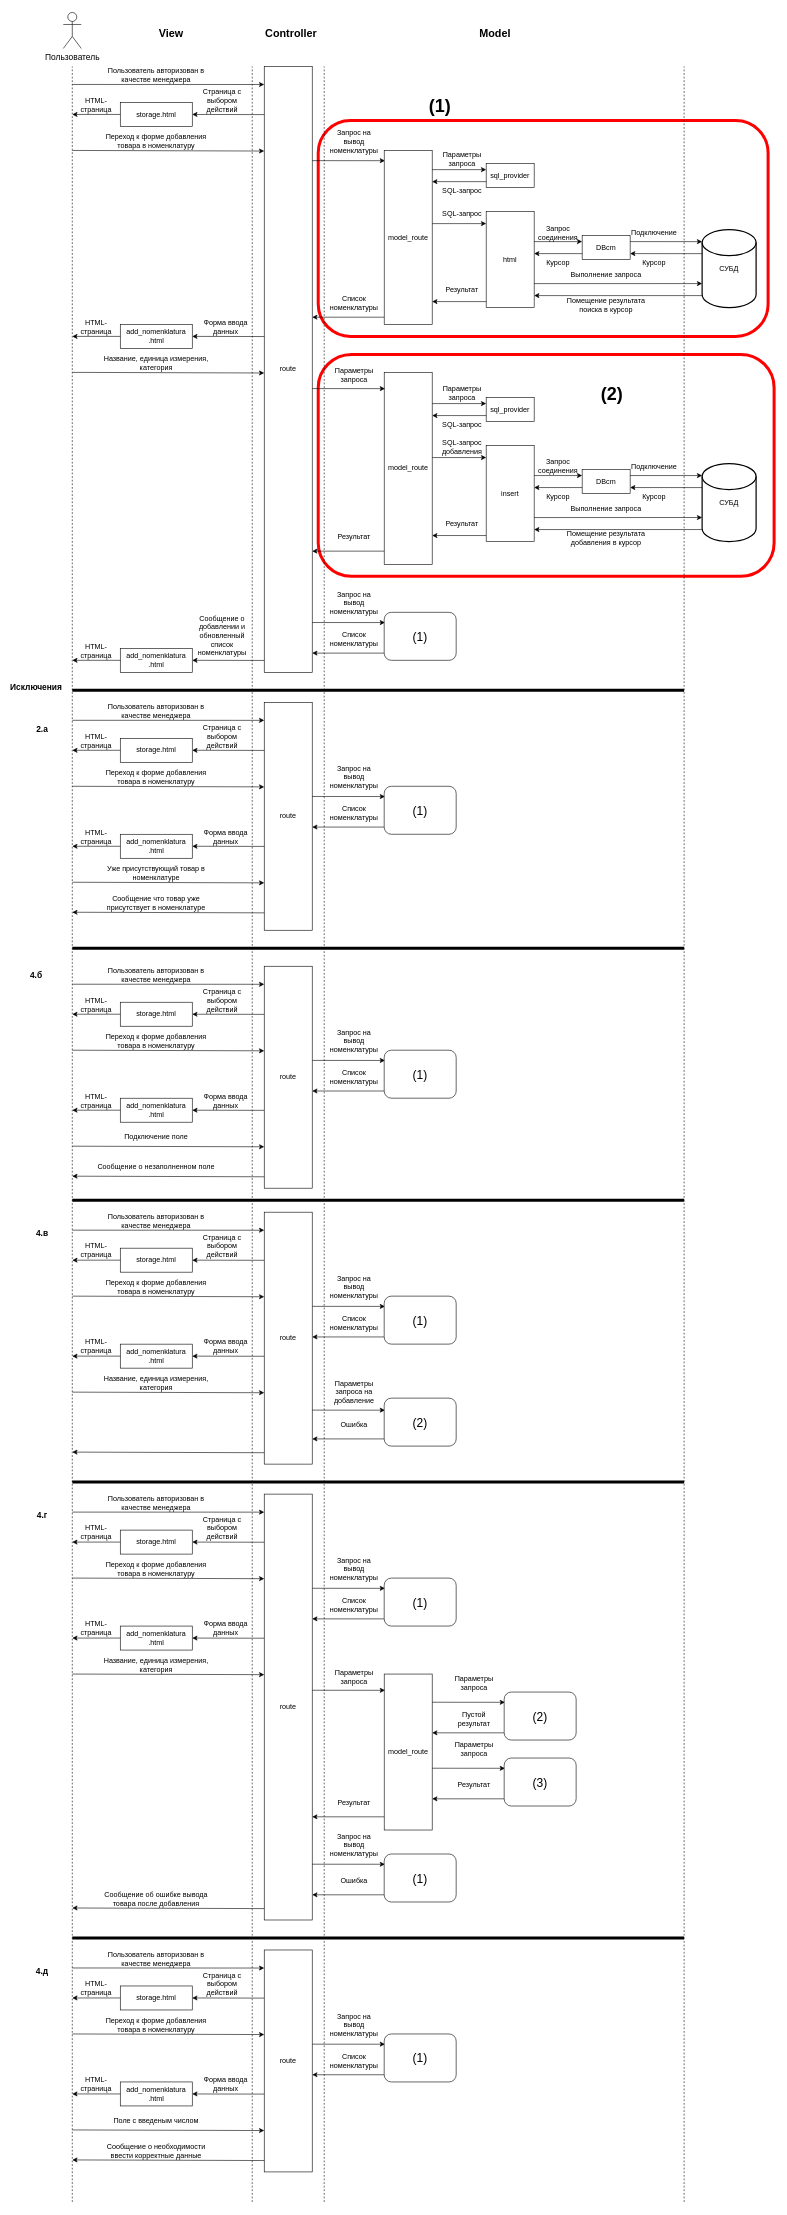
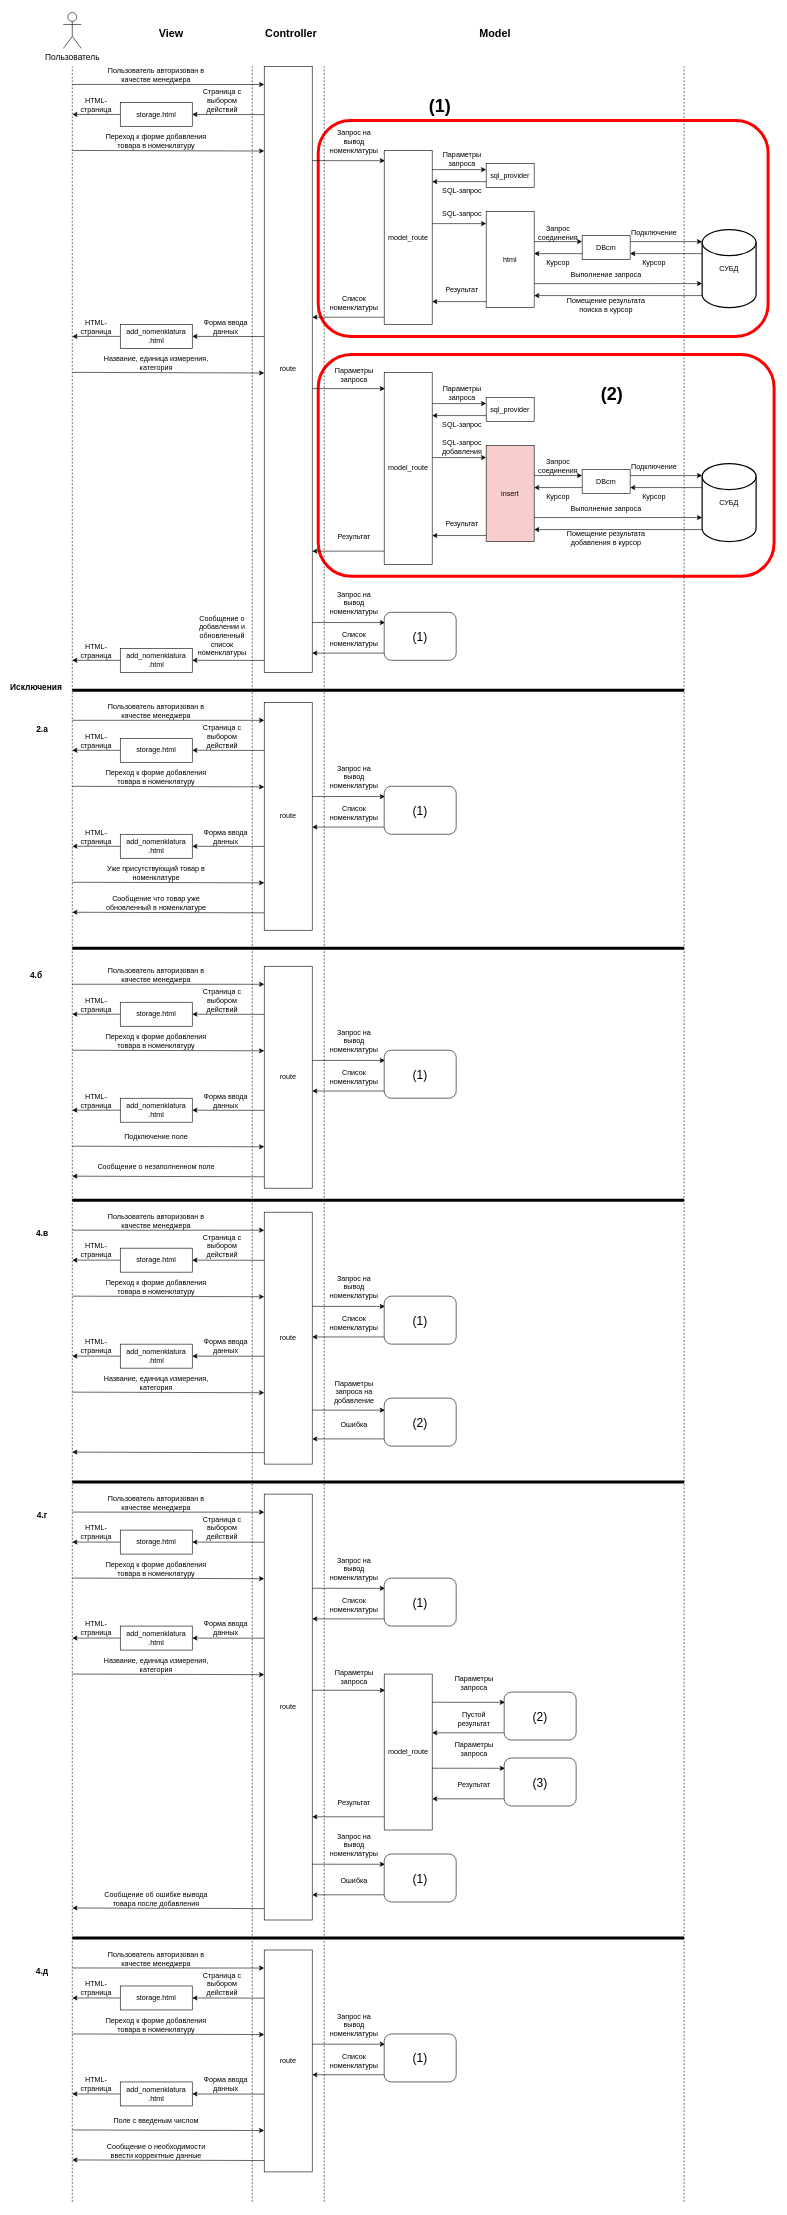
node "insert": fillcolor #ffffff -> #f8cecc
node "Сообщение что товар уже присутствует в номенклатуре": label "Сообщение что товар уже присутствует в номенклатуре" -> "Сообщение что товар уже обновленный в номенклатуре"
